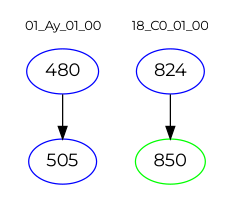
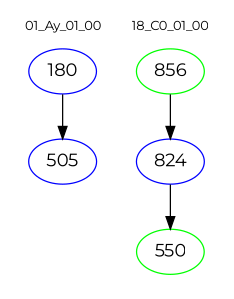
node "480": label "480" -> "180"
node "856": added
node "850": label "850" -> "550"
